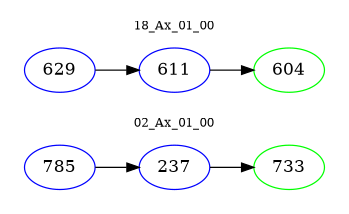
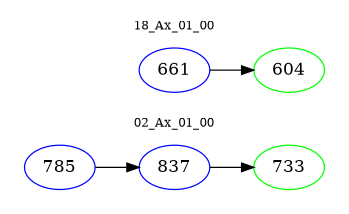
node "629": removed
node "611": label "611" -> "661"
node "237": label "237" -> "837"
